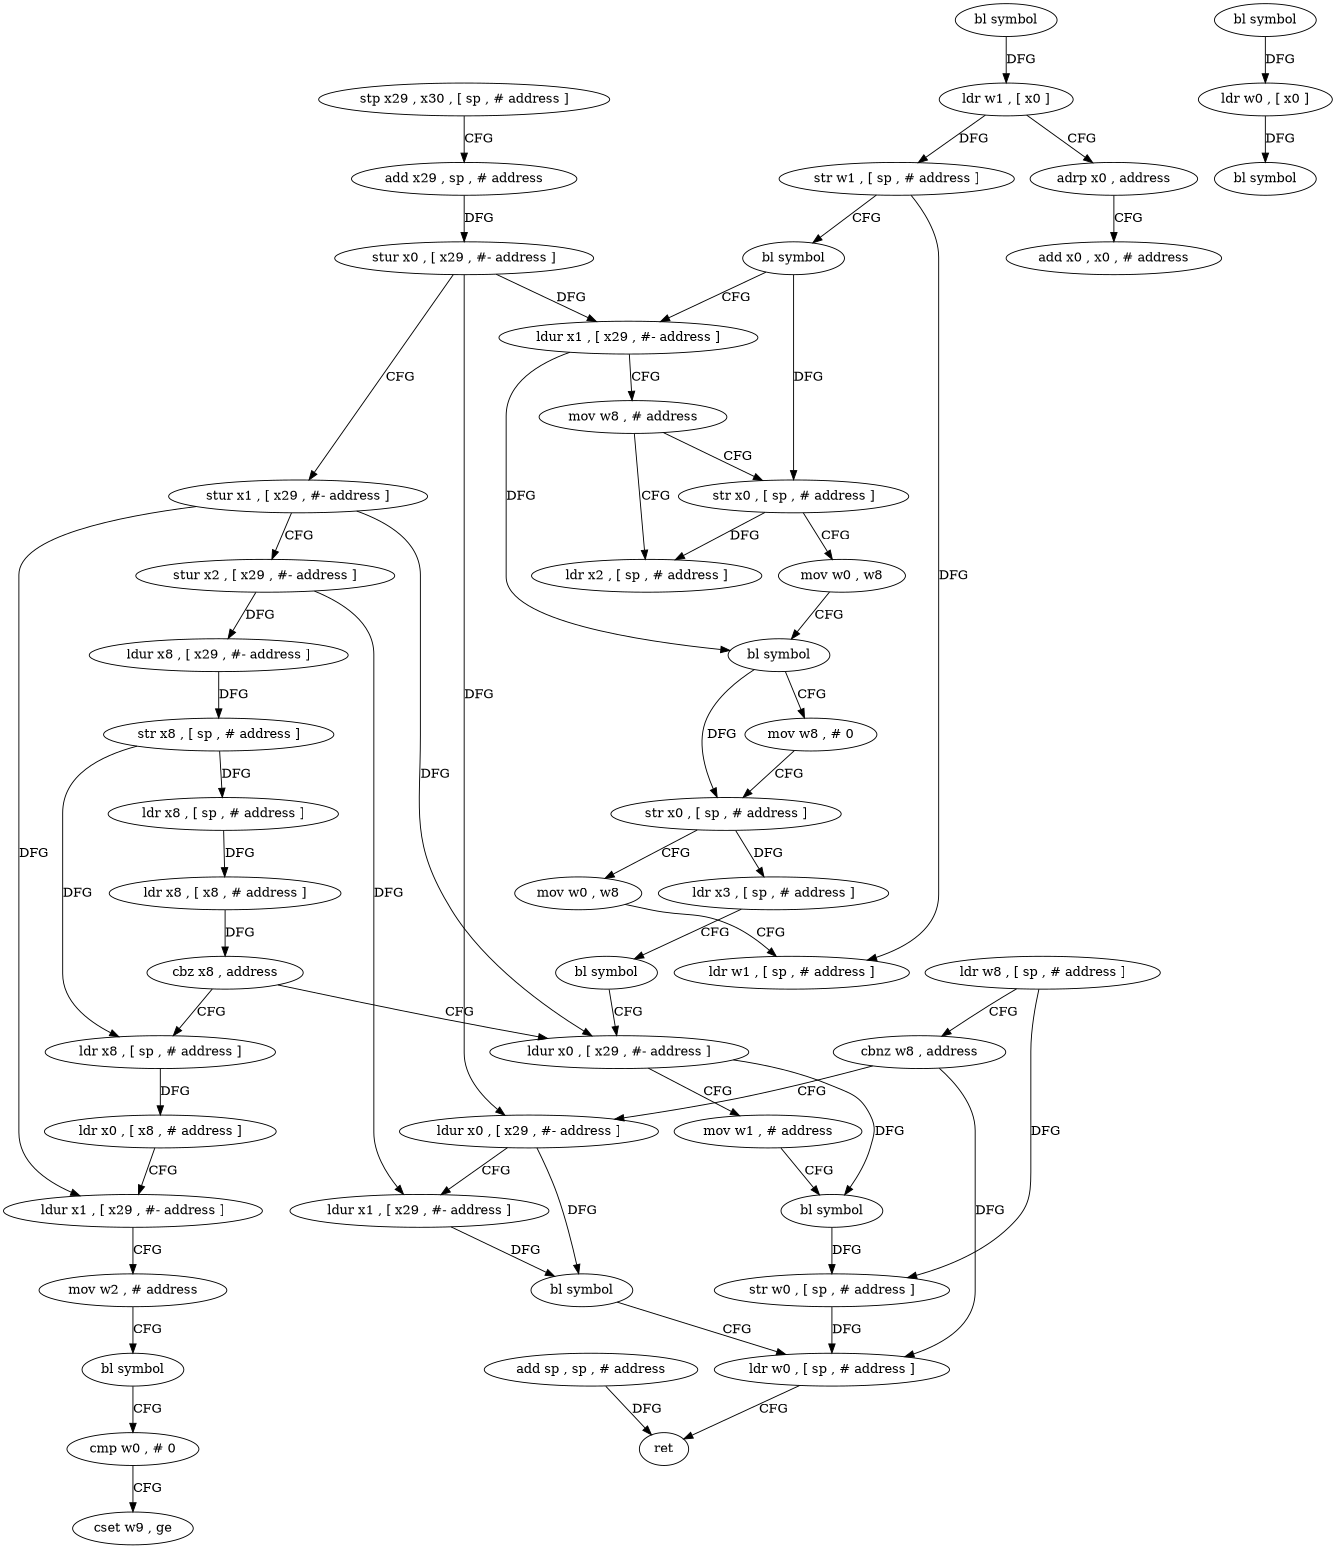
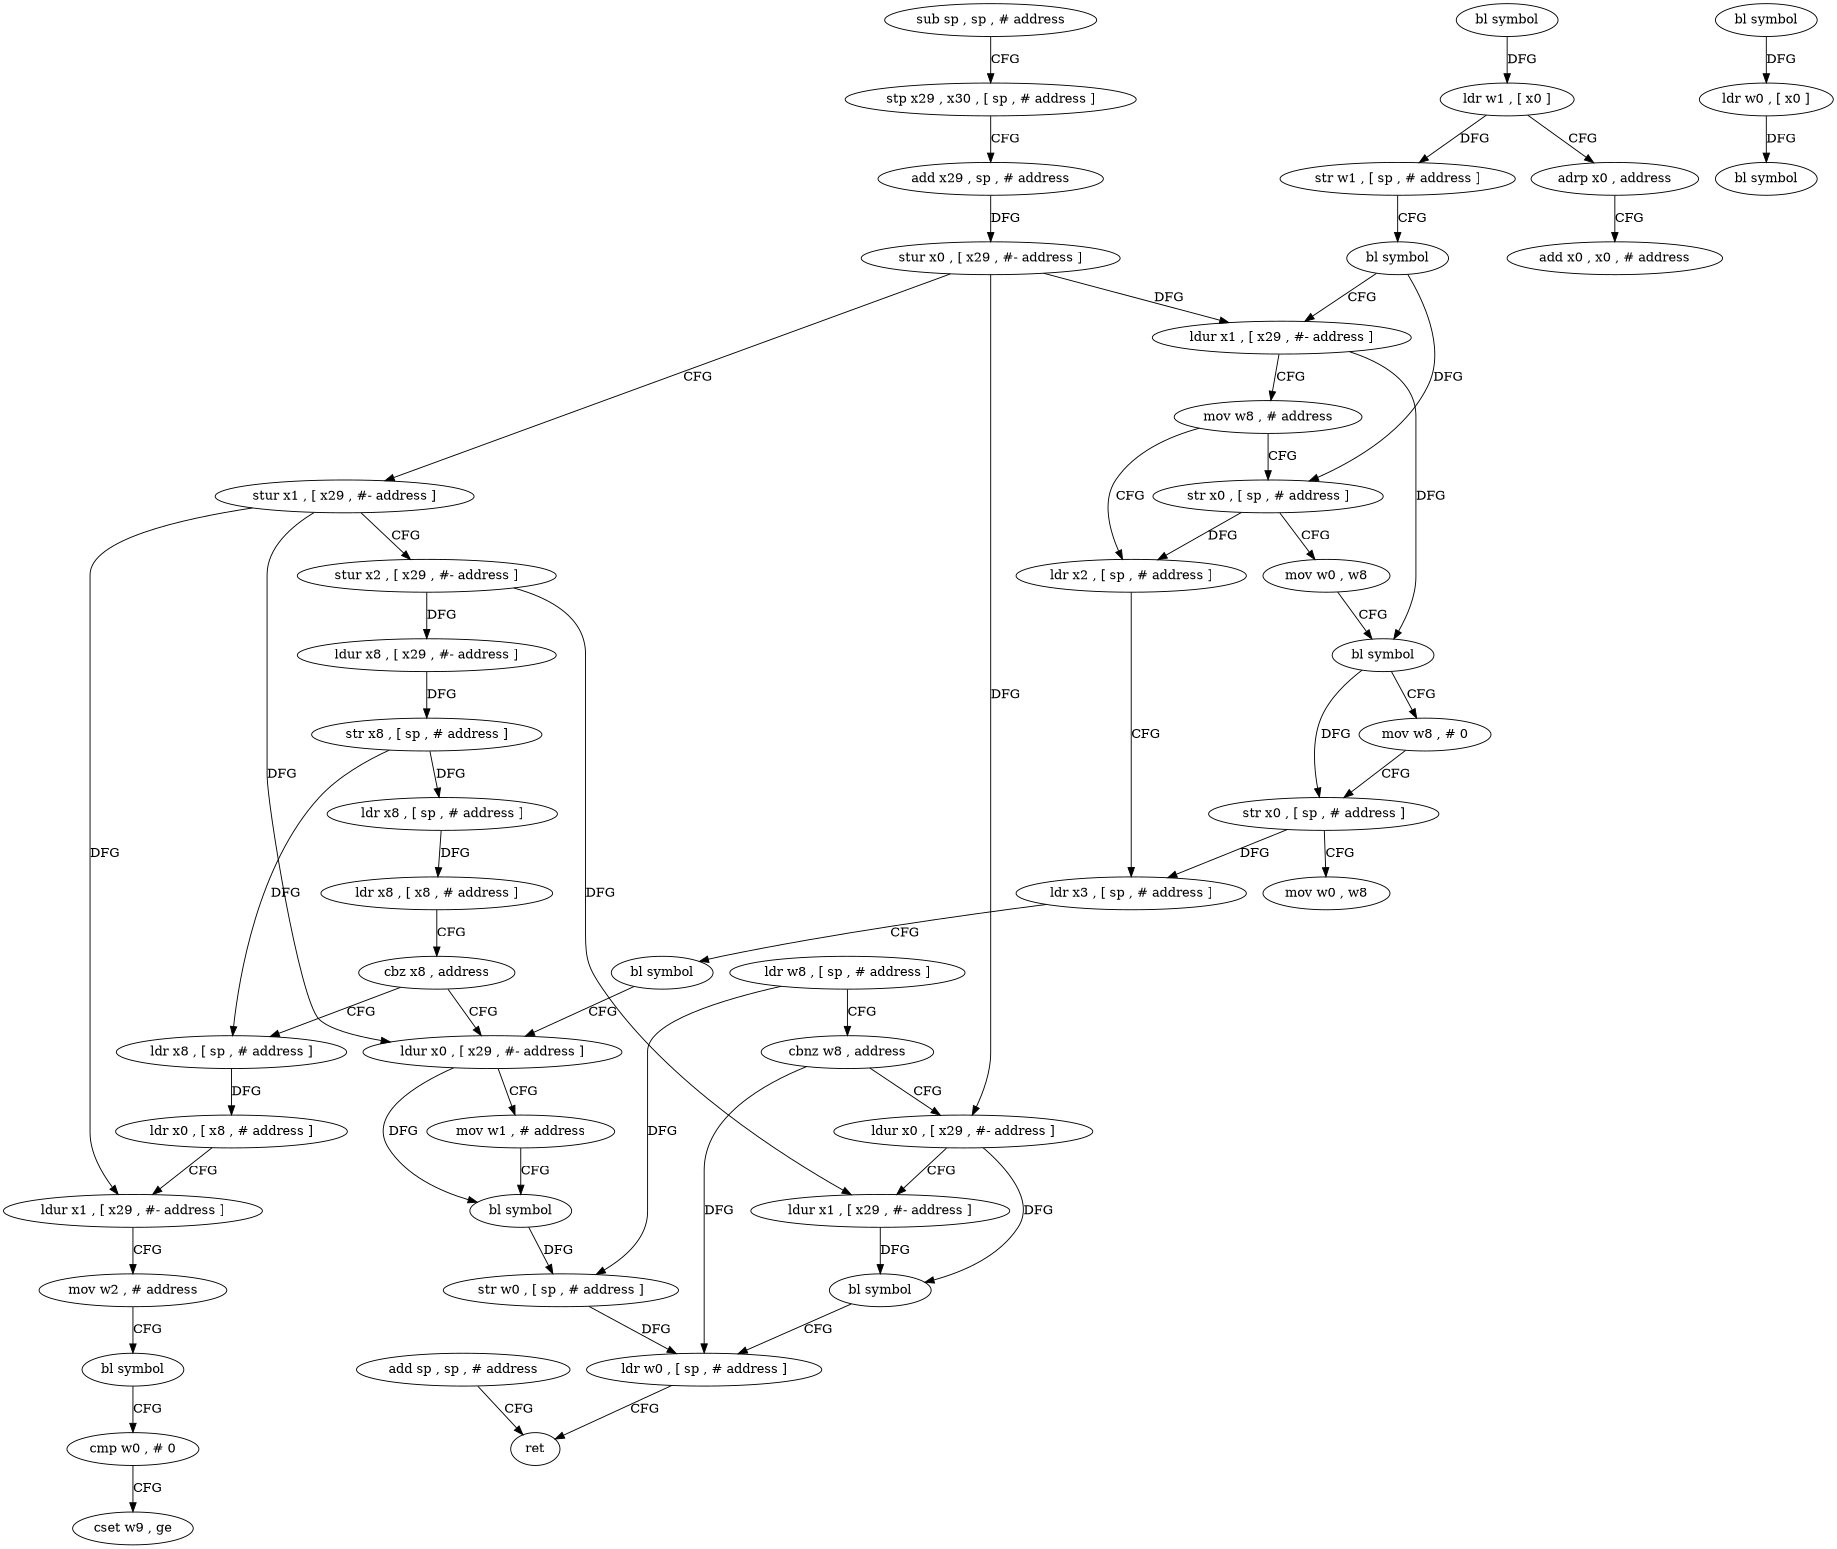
node "sub sp , sp , # address": added
edge "ldr x2 , [ sp , # address ]" -> "ldr x3 , [ sp , # address ]": added, label "CFG"
edge "ldr x8 , [ x8 , # address ]" -> "cbz x8 , address": label "DFG" -> "CFG"
node "ldr w1 , [ sp , # address ]": removed
edge "add sp , sp , # address" -> "ret": label "DFG" -> "CFG"
